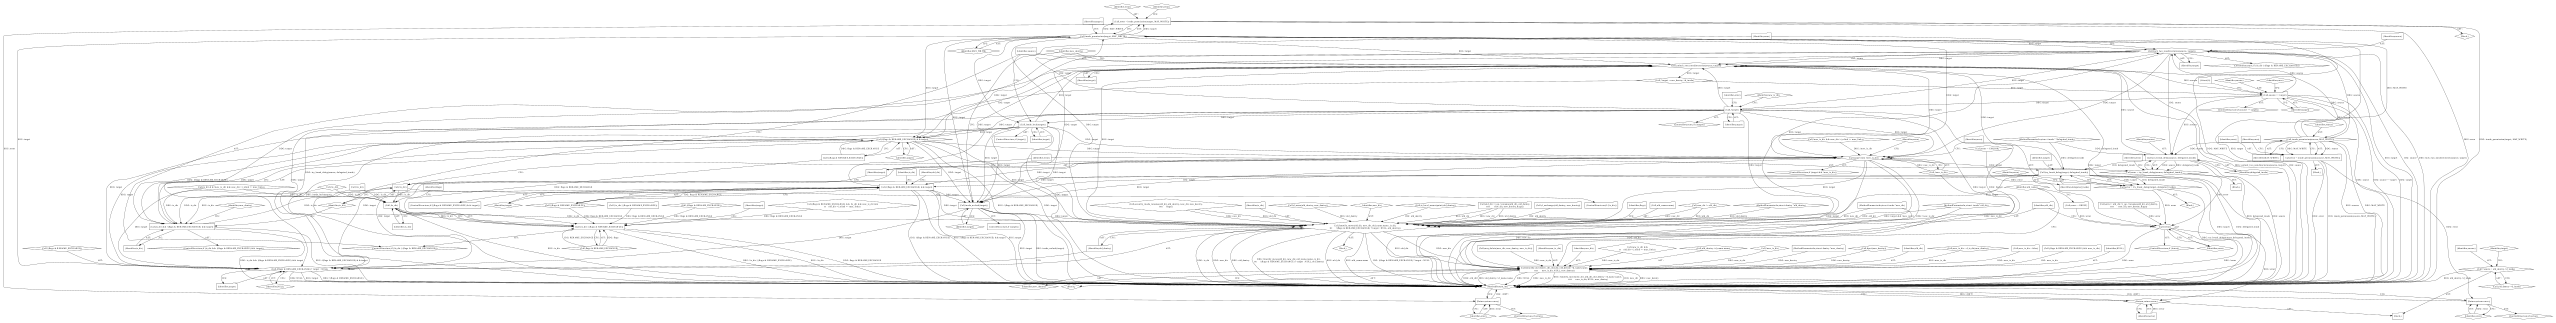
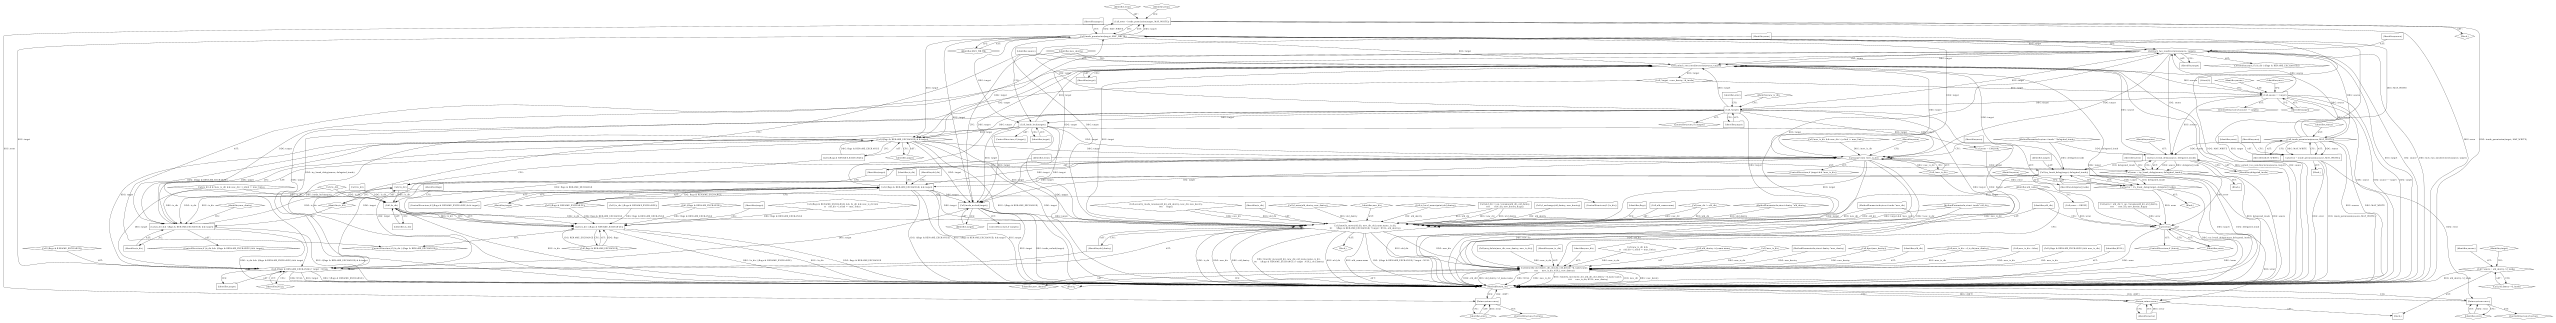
edge "(Call,inode_lock(target))" -> "(Call,!(flags & RENAME_EXCHANGE) ? target : NULL)": now "(Call,inode_lock(target))" -> "(Call,error = -EMLINK)"
edge "(Call,try_break_deleg(target, delegated_inode))" -> "(Call,inode_unlock(target))": removed, label "DDG: target"
